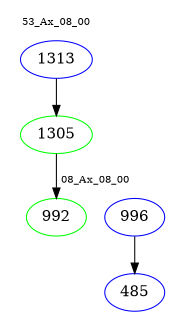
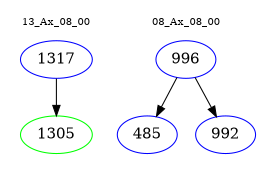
cluster "53_Ax_08_00": label "53_Ax_08_00" -> "13_Ax_08_00"
node "1313": label "1313" -> "1317"
edge "1305" -> "992": now "996" -> "992"
node "992": color green -> blue
